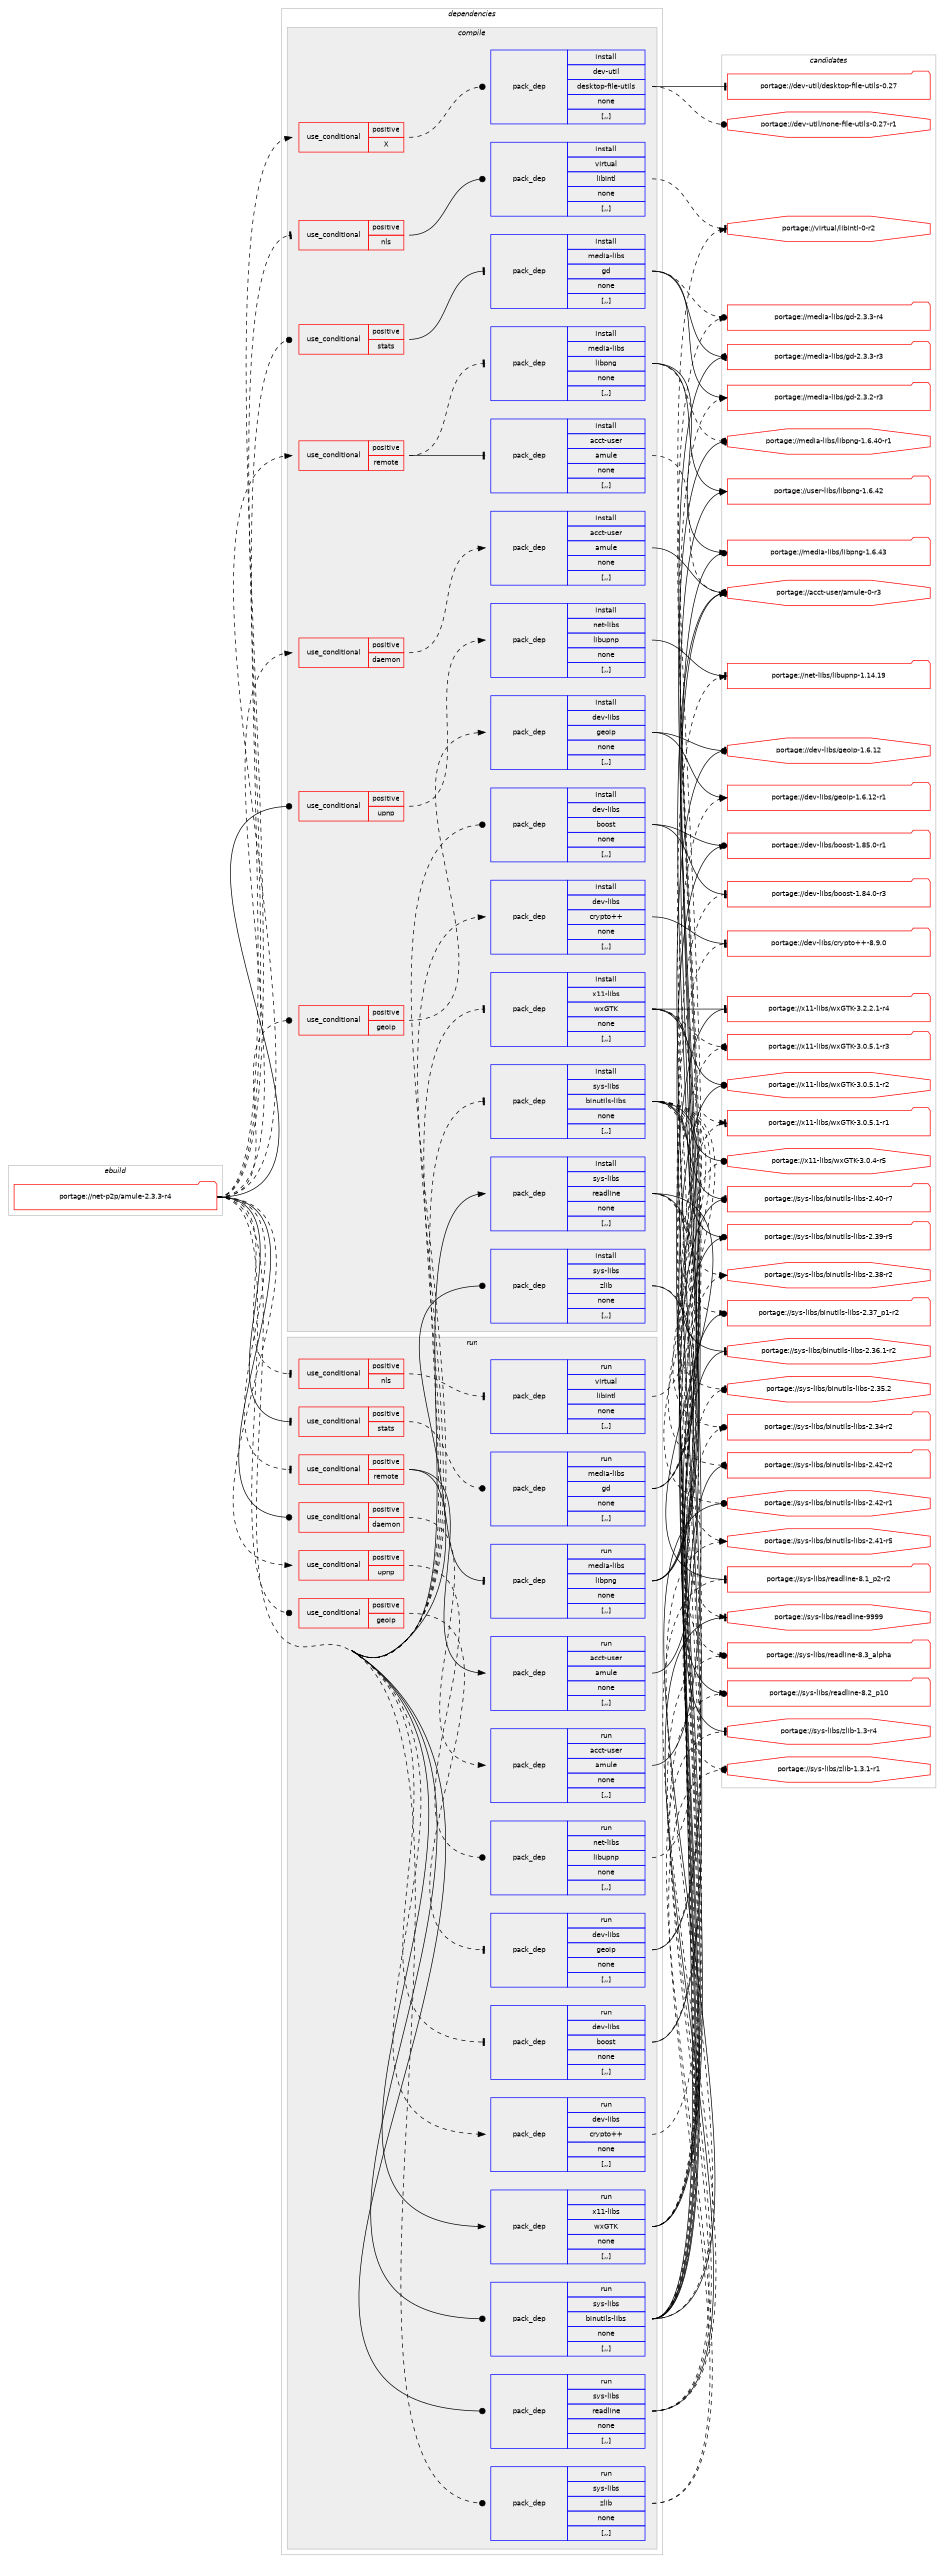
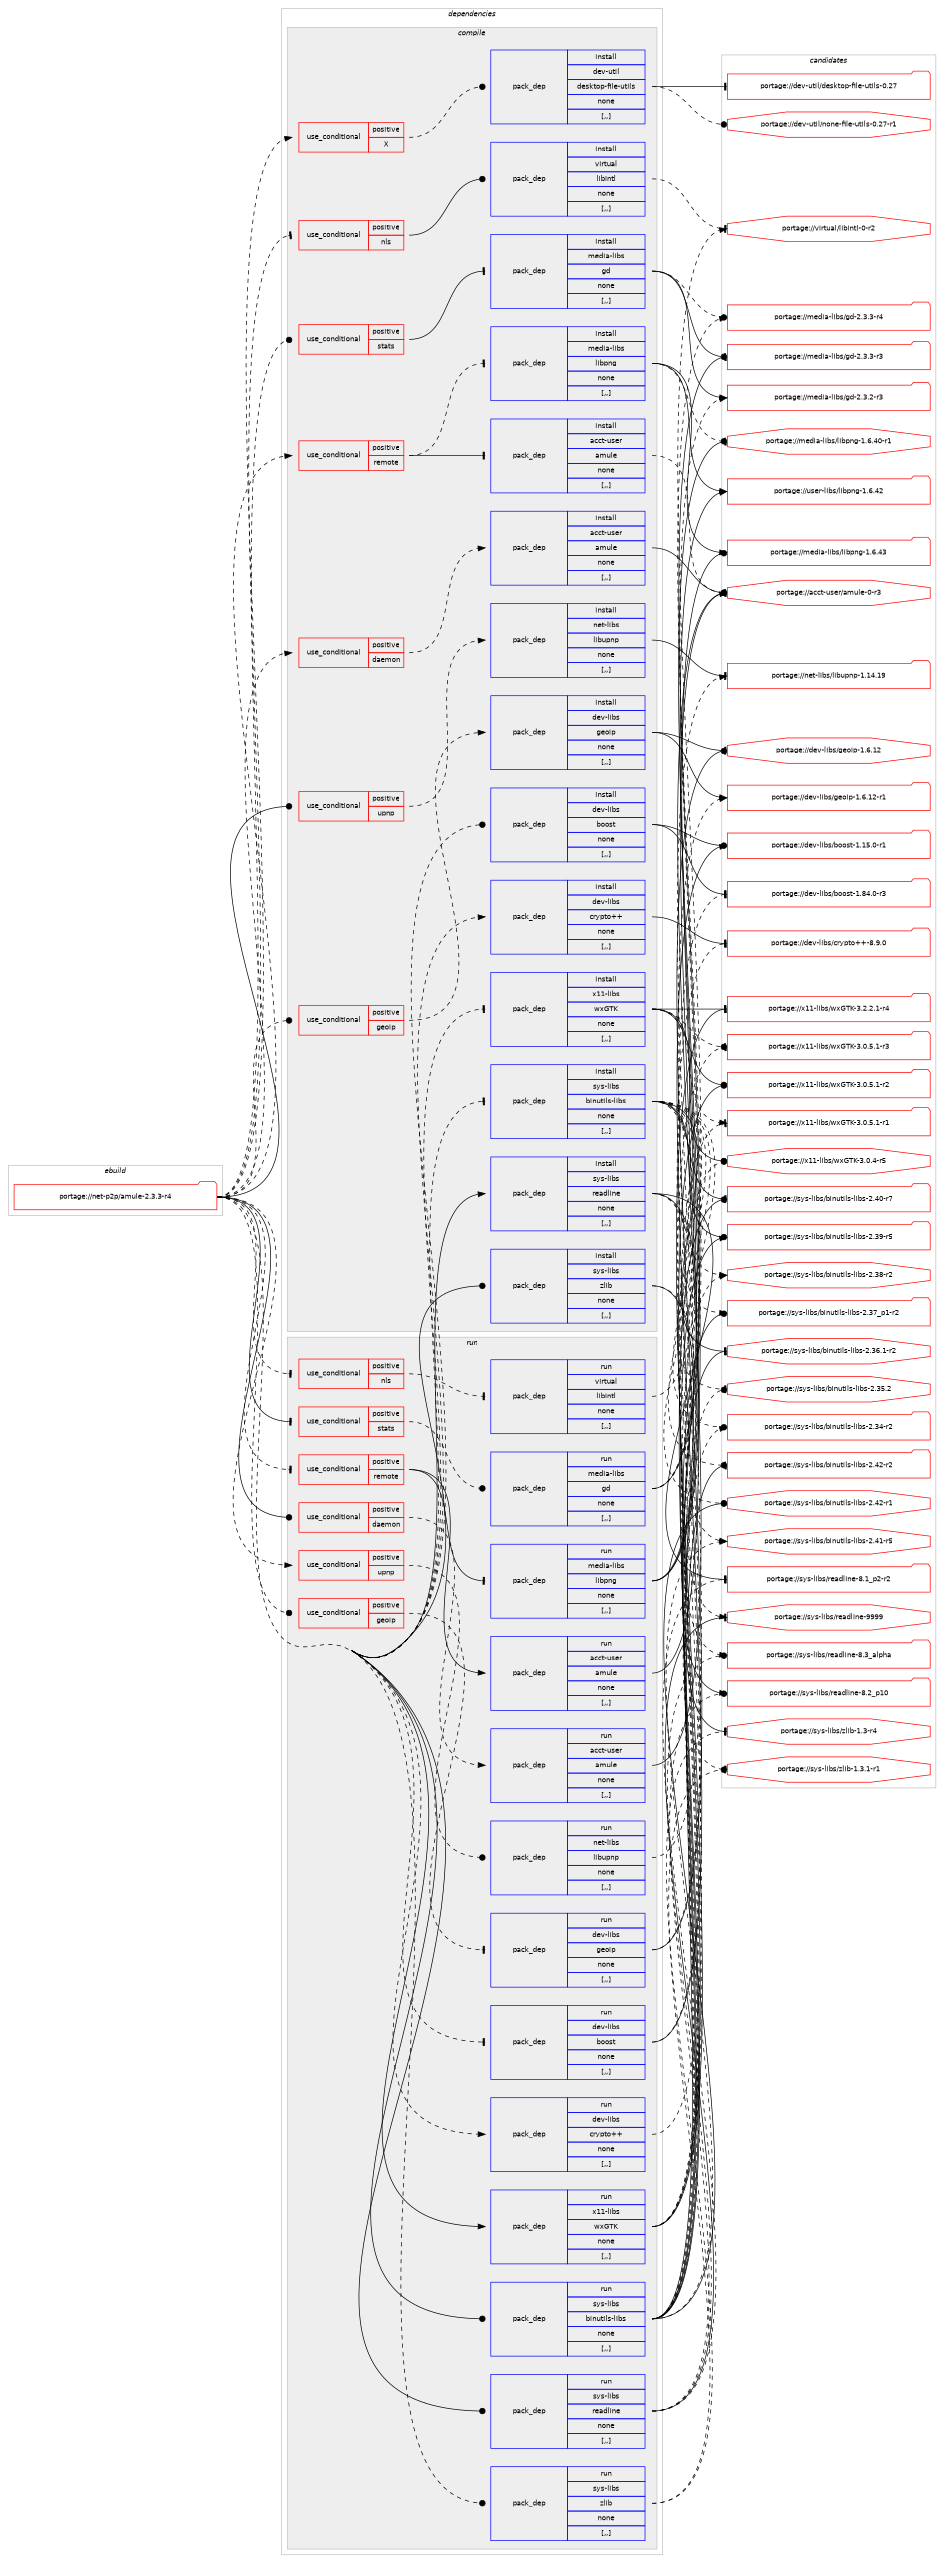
node "portage://dev-libs/boost-1.85.0-r1": label "portage://dev-libs/boost-1.85.0-r1" -> "portage://dev-libs/boost-1.15.0-r1"
node "portage://x11-libs/wxGTK-3.0.5.1-r2": shape octagon -> folder
